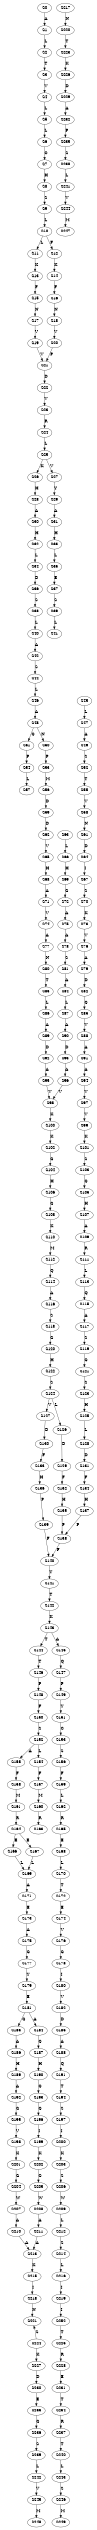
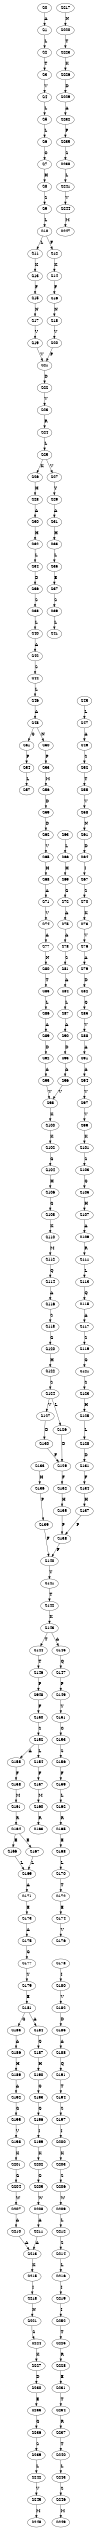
edge "S130" -> "S133": now "S130" -> "S129"
node "S148": label "S148" -> "S948"
edge "S176" -> "S178": removed, label "G"
edge "S224" -> "S221": reversed
